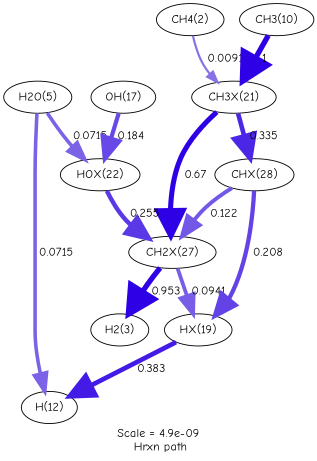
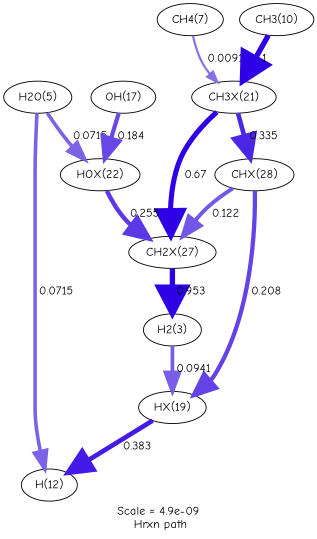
node "CH4(2)": label "CH4(2)" -> "CH4(7)"
edge "CH2X(27)" -> "HX(19)": now "H2(3)" -> "HX(19)"
